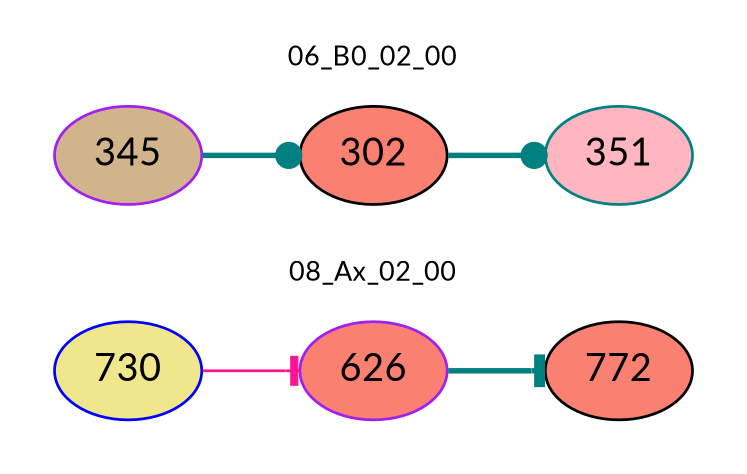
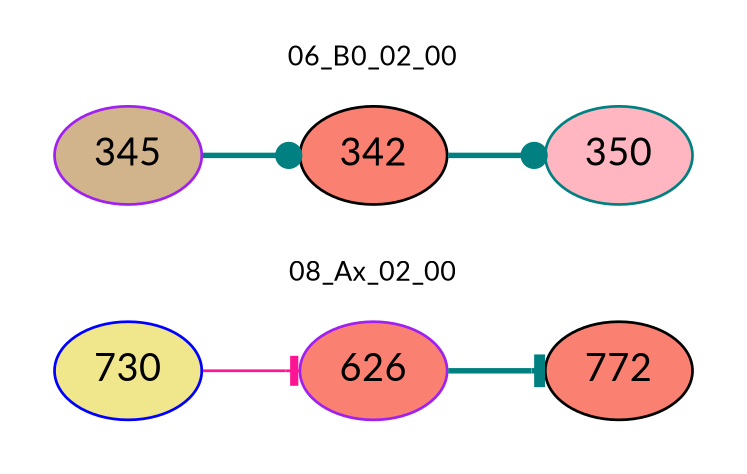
node "302": label "302" -> "342"
node "351": label "351" -> "350"
